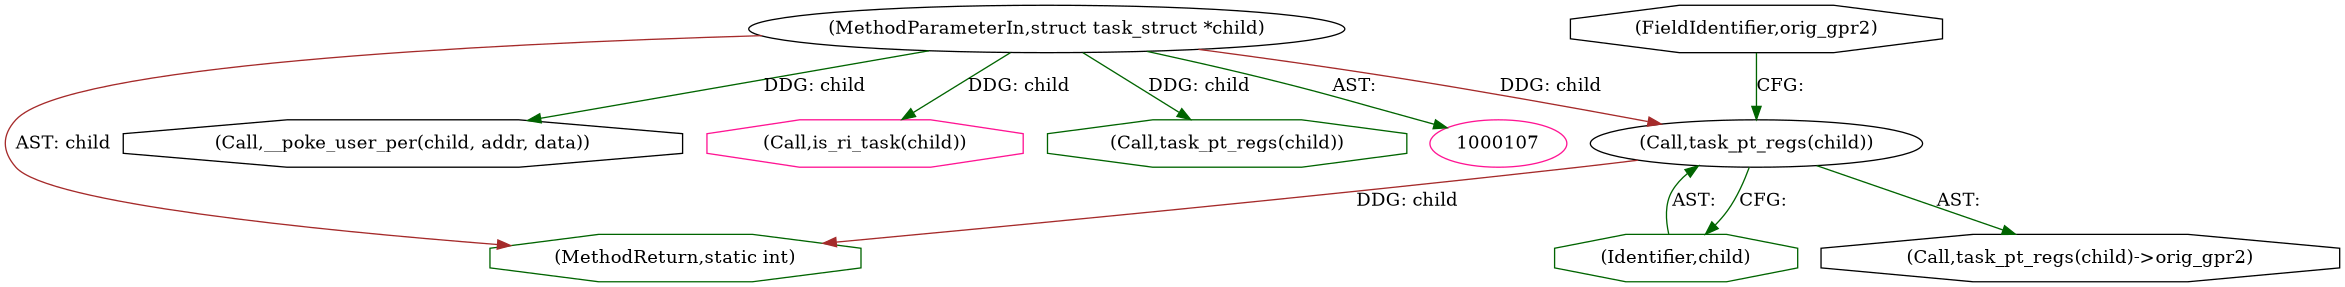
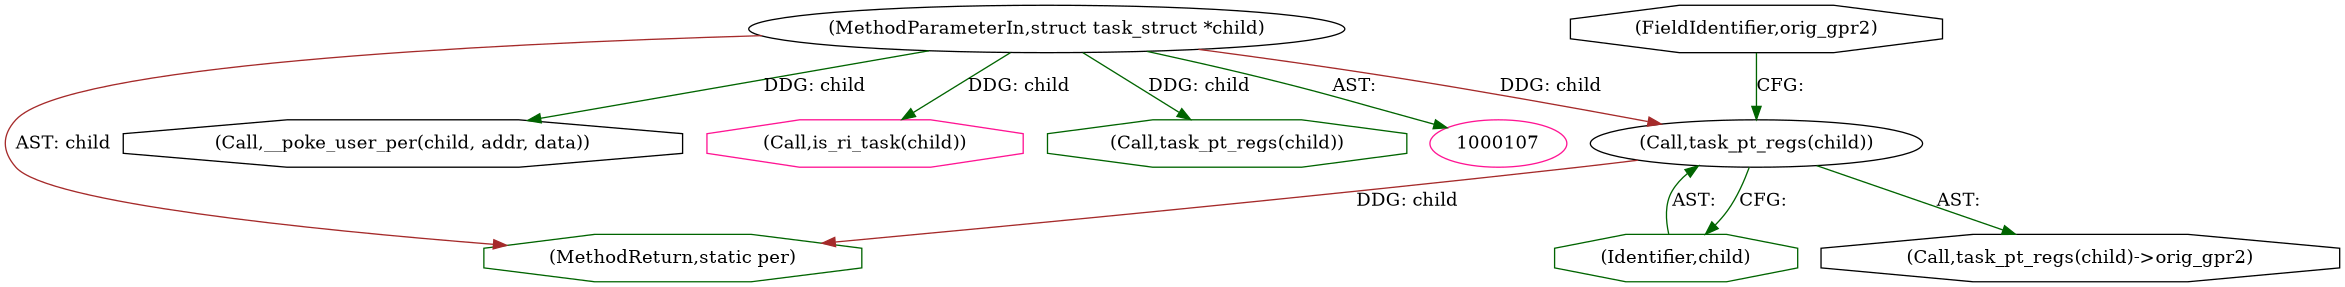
node "(MethodReturn,static int)": label "(MethodReturn,static int)" -> "(MethodReturn,static per)"
